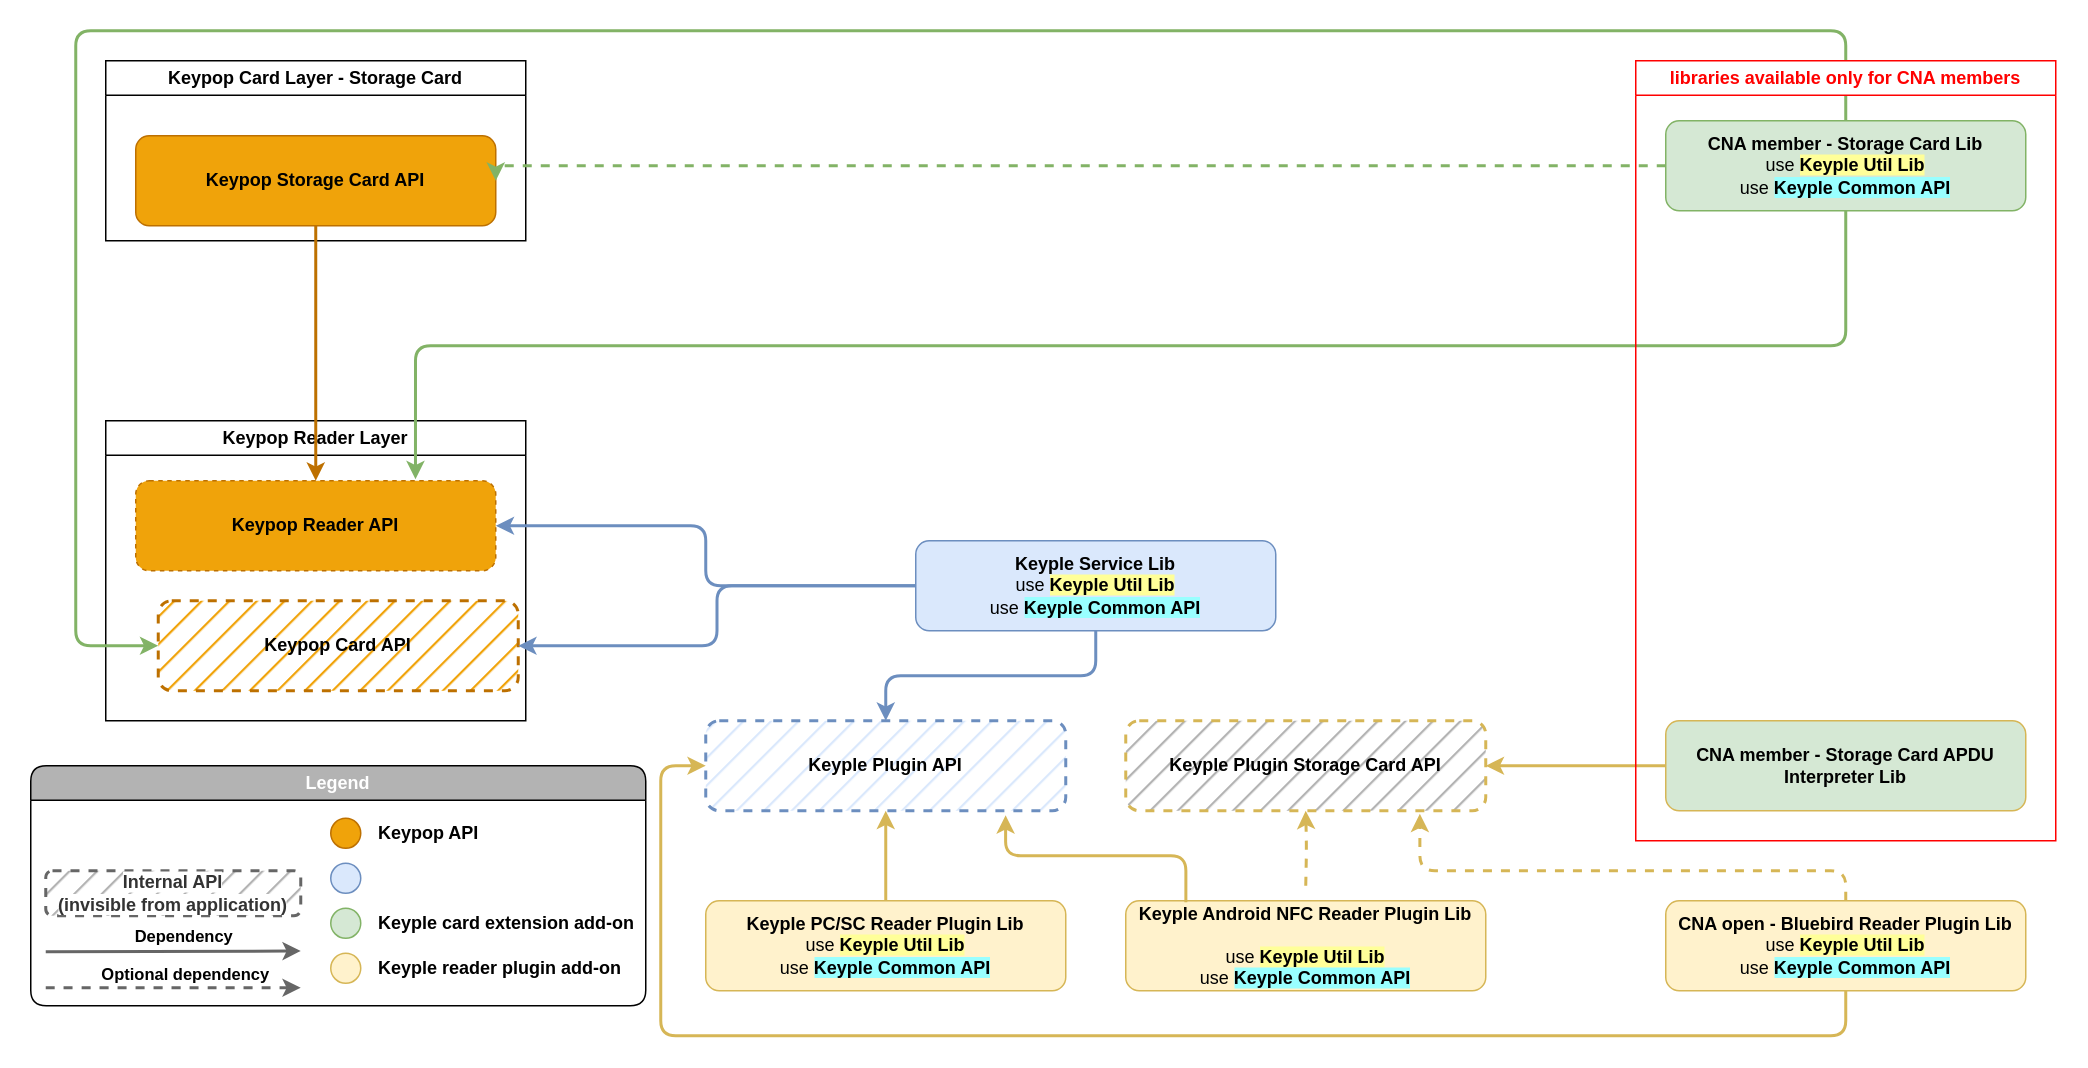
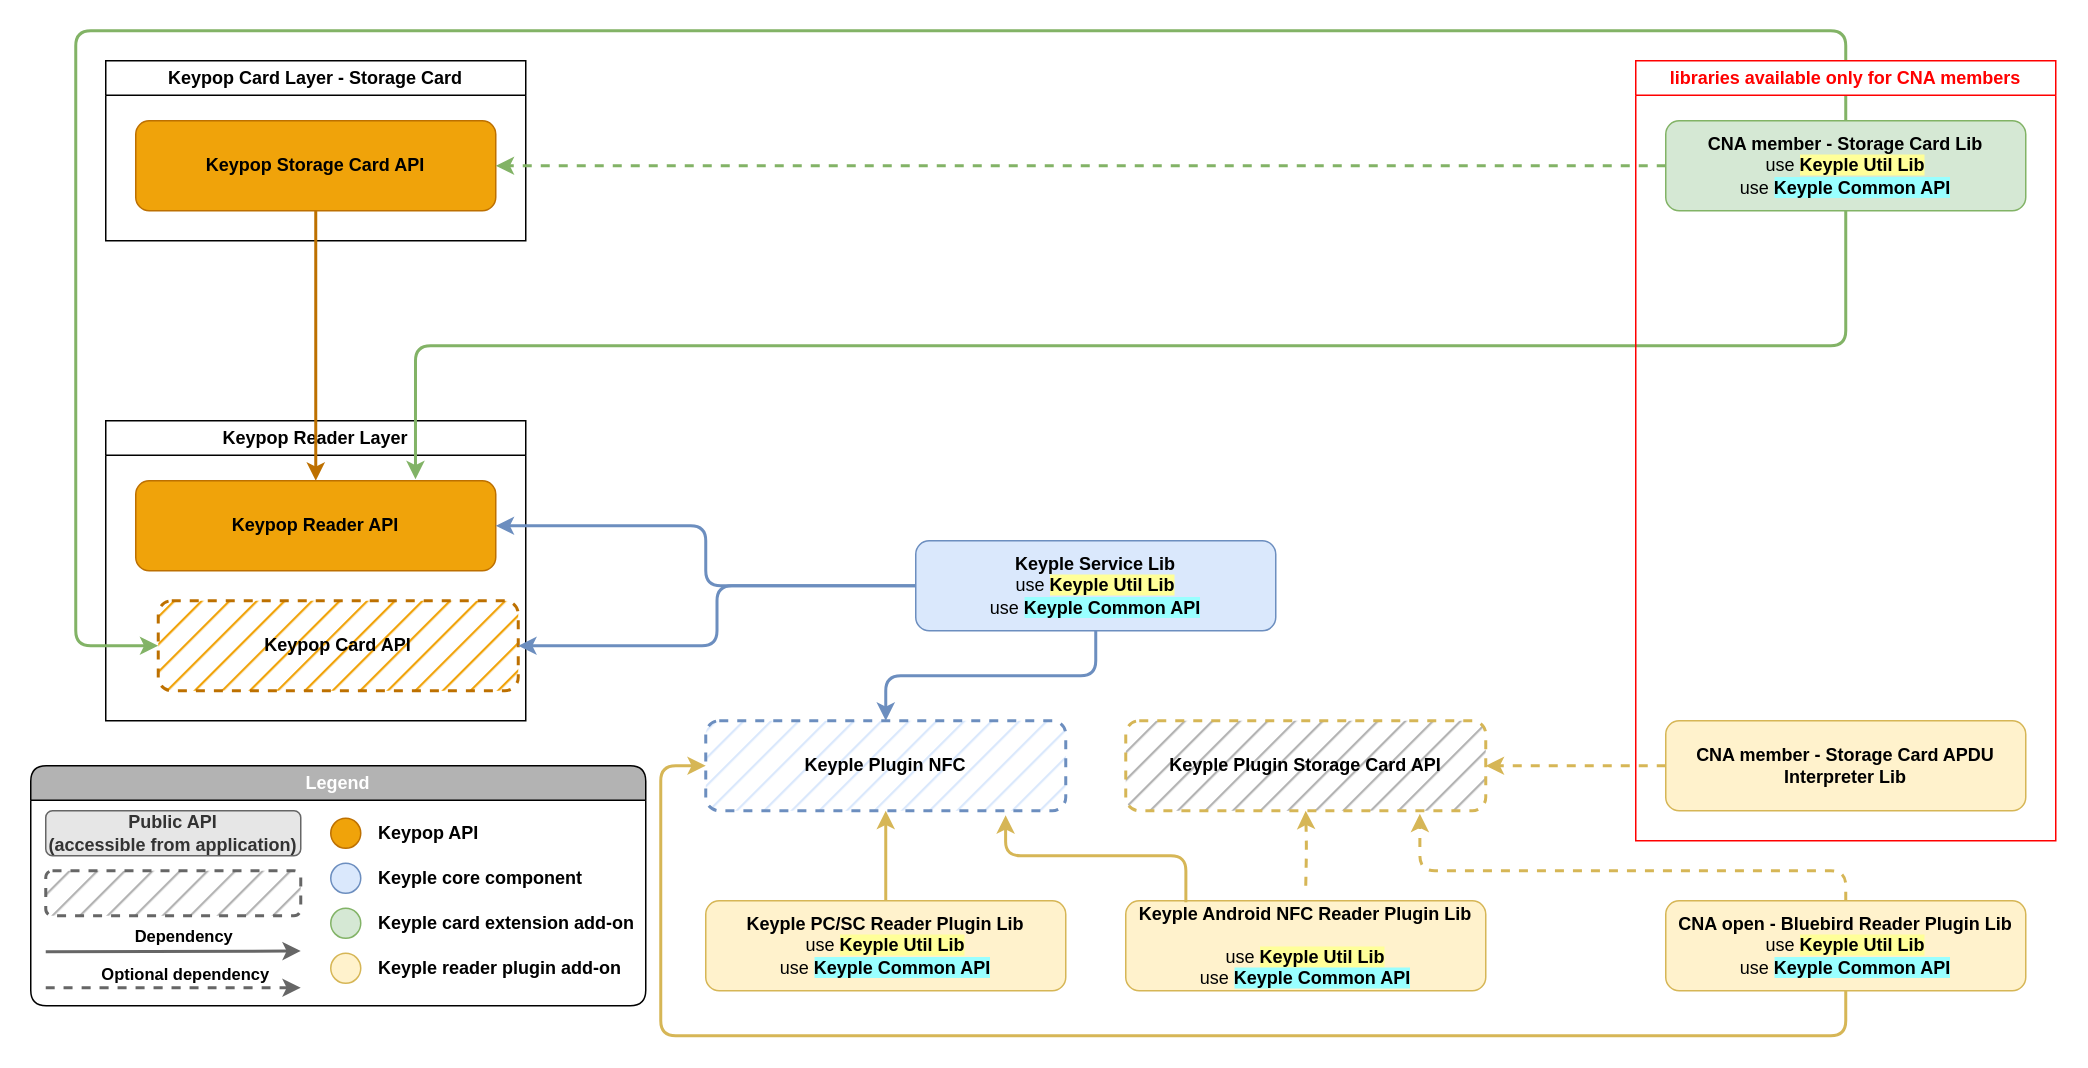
node "Keypop Storage Card API": moved (316, 181) -> (316, 166)
node "Keypop Reader API": style dashed -> solid
node "Keyple Plugin API": label "Keyple Plugin API" -> "Keyple Plugin NFC"
edge "CNA member - Storage Card APDU Interpreter Lib" -> "Keyple Plugin Storage Card API": style solid -> dashed
node "CNA member - Storage Card APDU Interpreter Lib": fillcolor #d5e8d4 -> #fff2cc
node "Public API (accessible from application)": added
node "Keyple core component": added
node "Internal API(invisible from application)": removed
